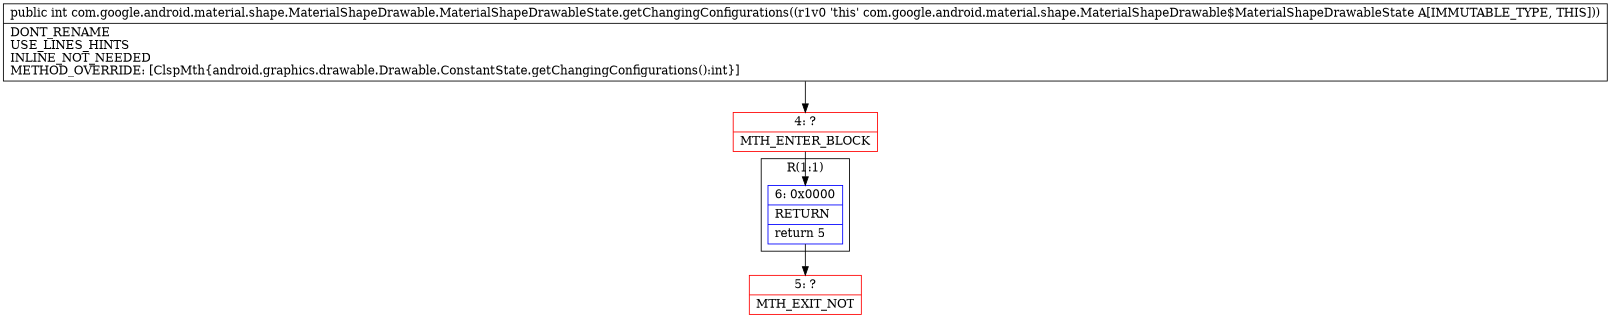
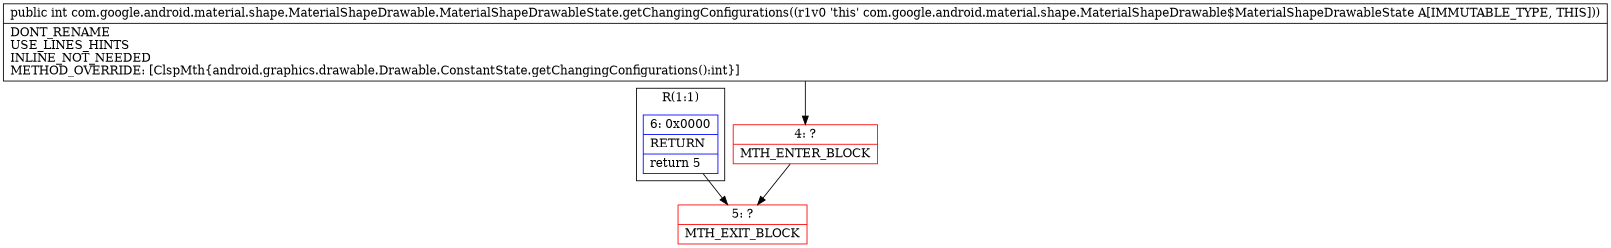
edge "4: ?" -> "6: 0x0000": now "4: ?" -> "5: ?"
node "5: ?": text "MTH_EXIT_NOT" -> "MTH_EXIT_BLOCK"
